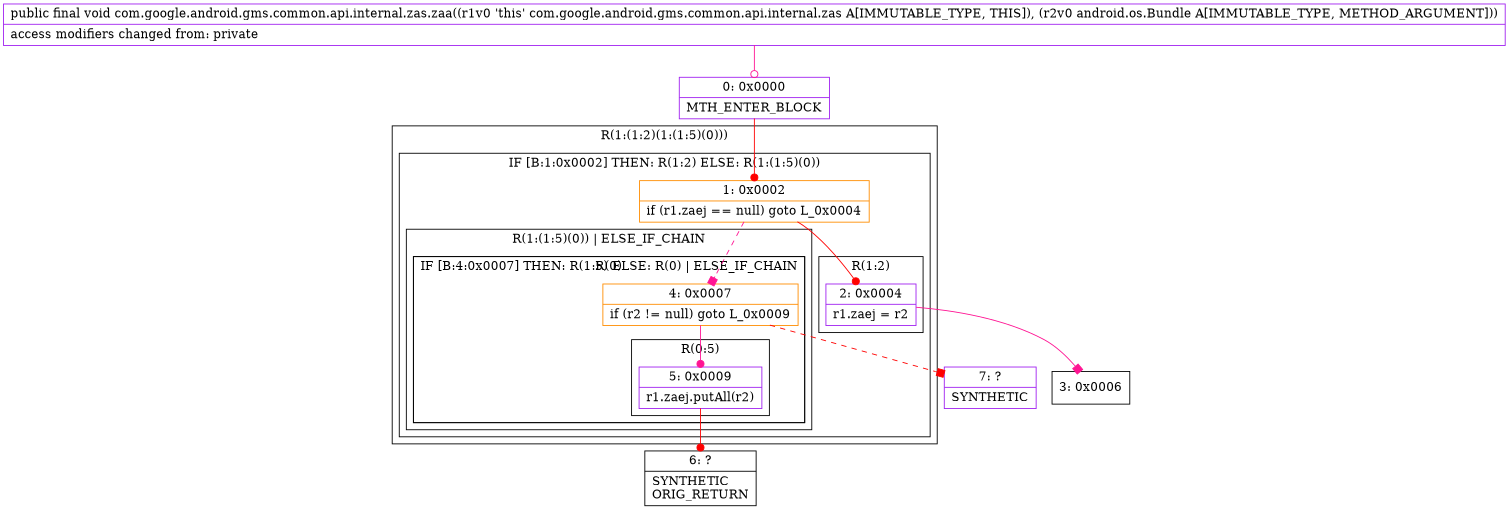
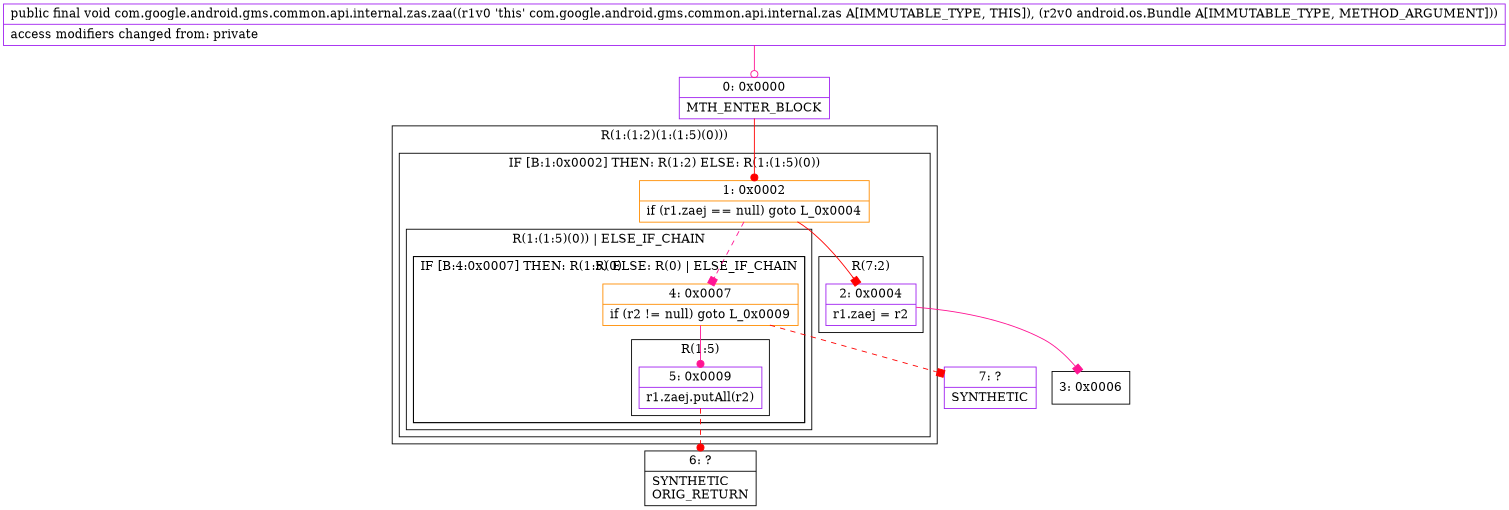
edge "1: 0x0002" -> "2: 0x0004": arrowhead dot -> box
cluster "R(1:2)": label "R(1:2)" -> "R(7:2)"
cluster "R(0:5)": label "R(0:5)" -> "R(1:5)"
edge "5: 0x0009" -> "6: ?": style solid -> dashed
